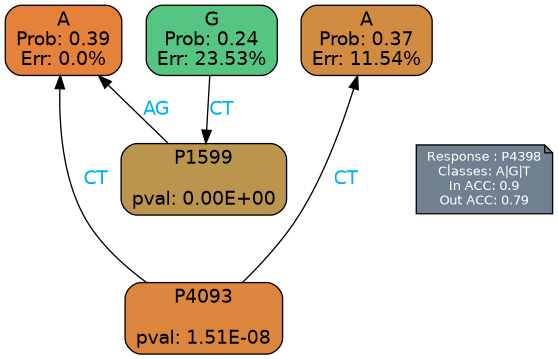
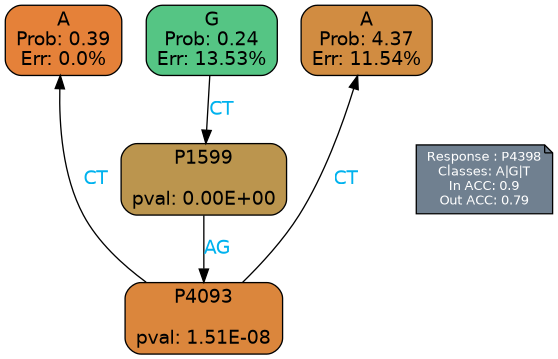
node "G Prob: 0.24 Err: 23.53%": label "G Prob: 0.24 Err: 23.53%" -> "G Prob: 0.24 Err: 13.53%"
node "A Prob: 0.37 Err: 11.54%": label "A Prob: 0.37 Err: 11.54%" -> "A Prob: 4.37 Err: 11.54%"
edge "P1599 pval: 0.00E+00" -> "A Prob: 0.39 Err: 0.0%": now "P1599 pval: 0.00E+00" -> "P4093 pval: 1.51E-08"
